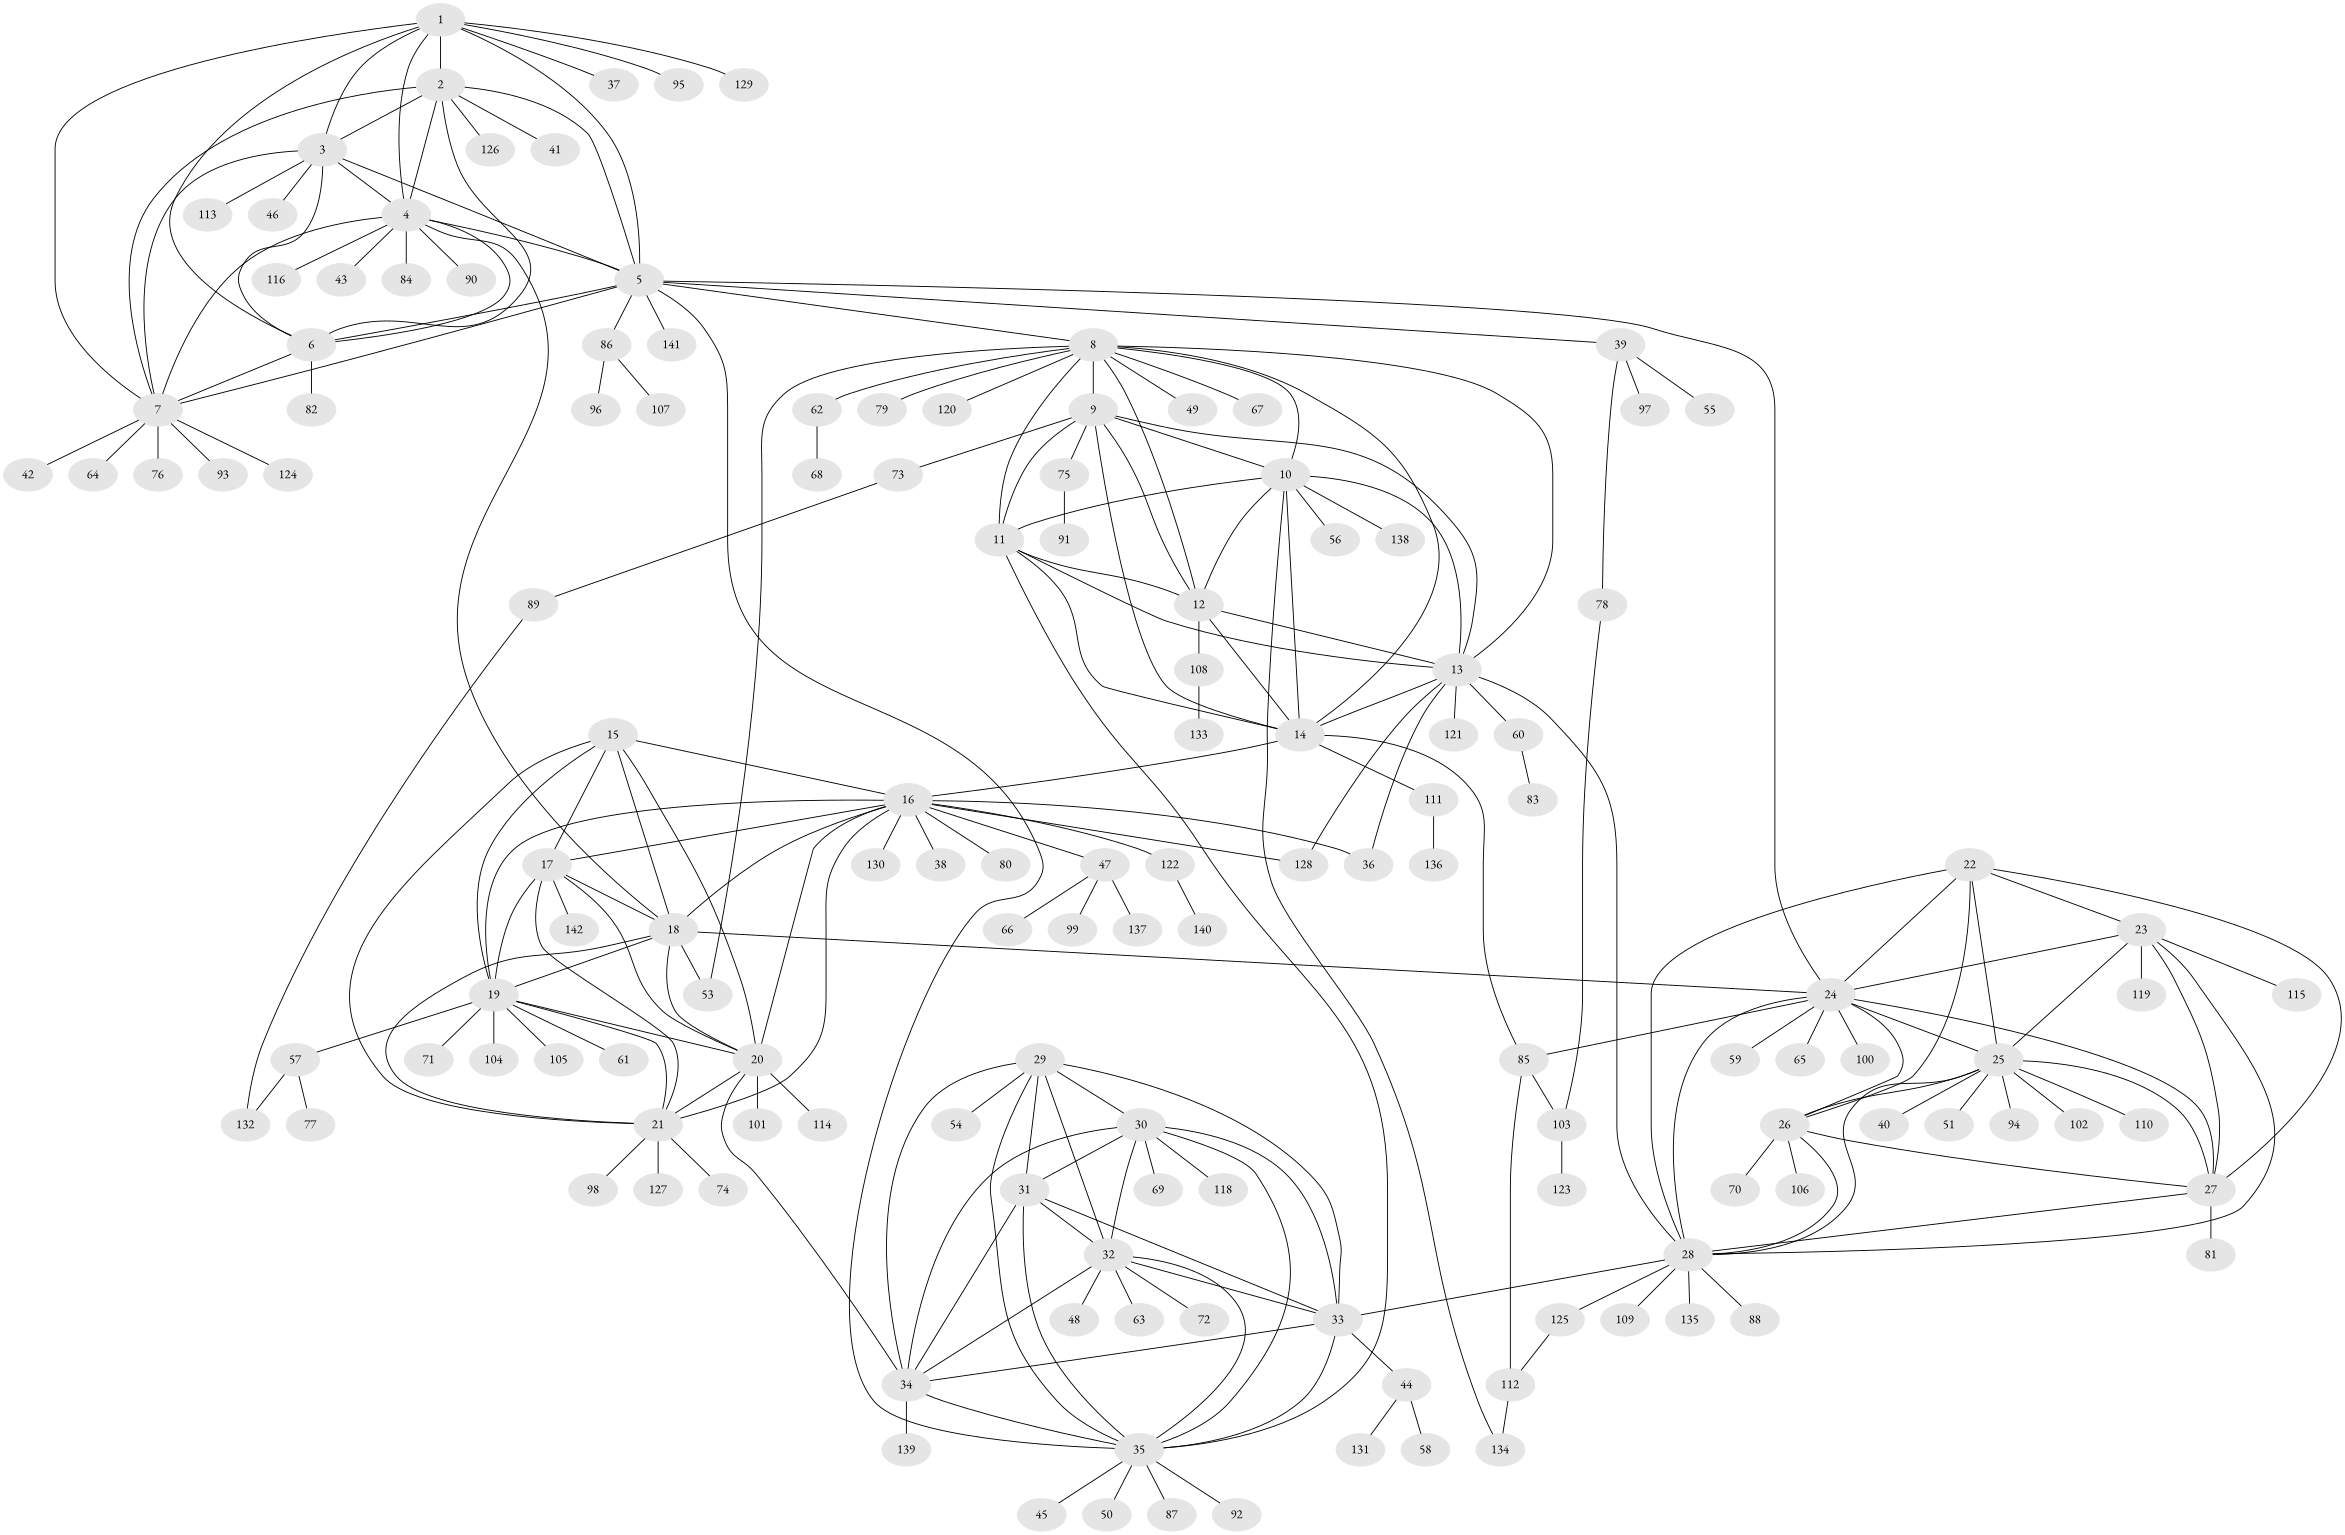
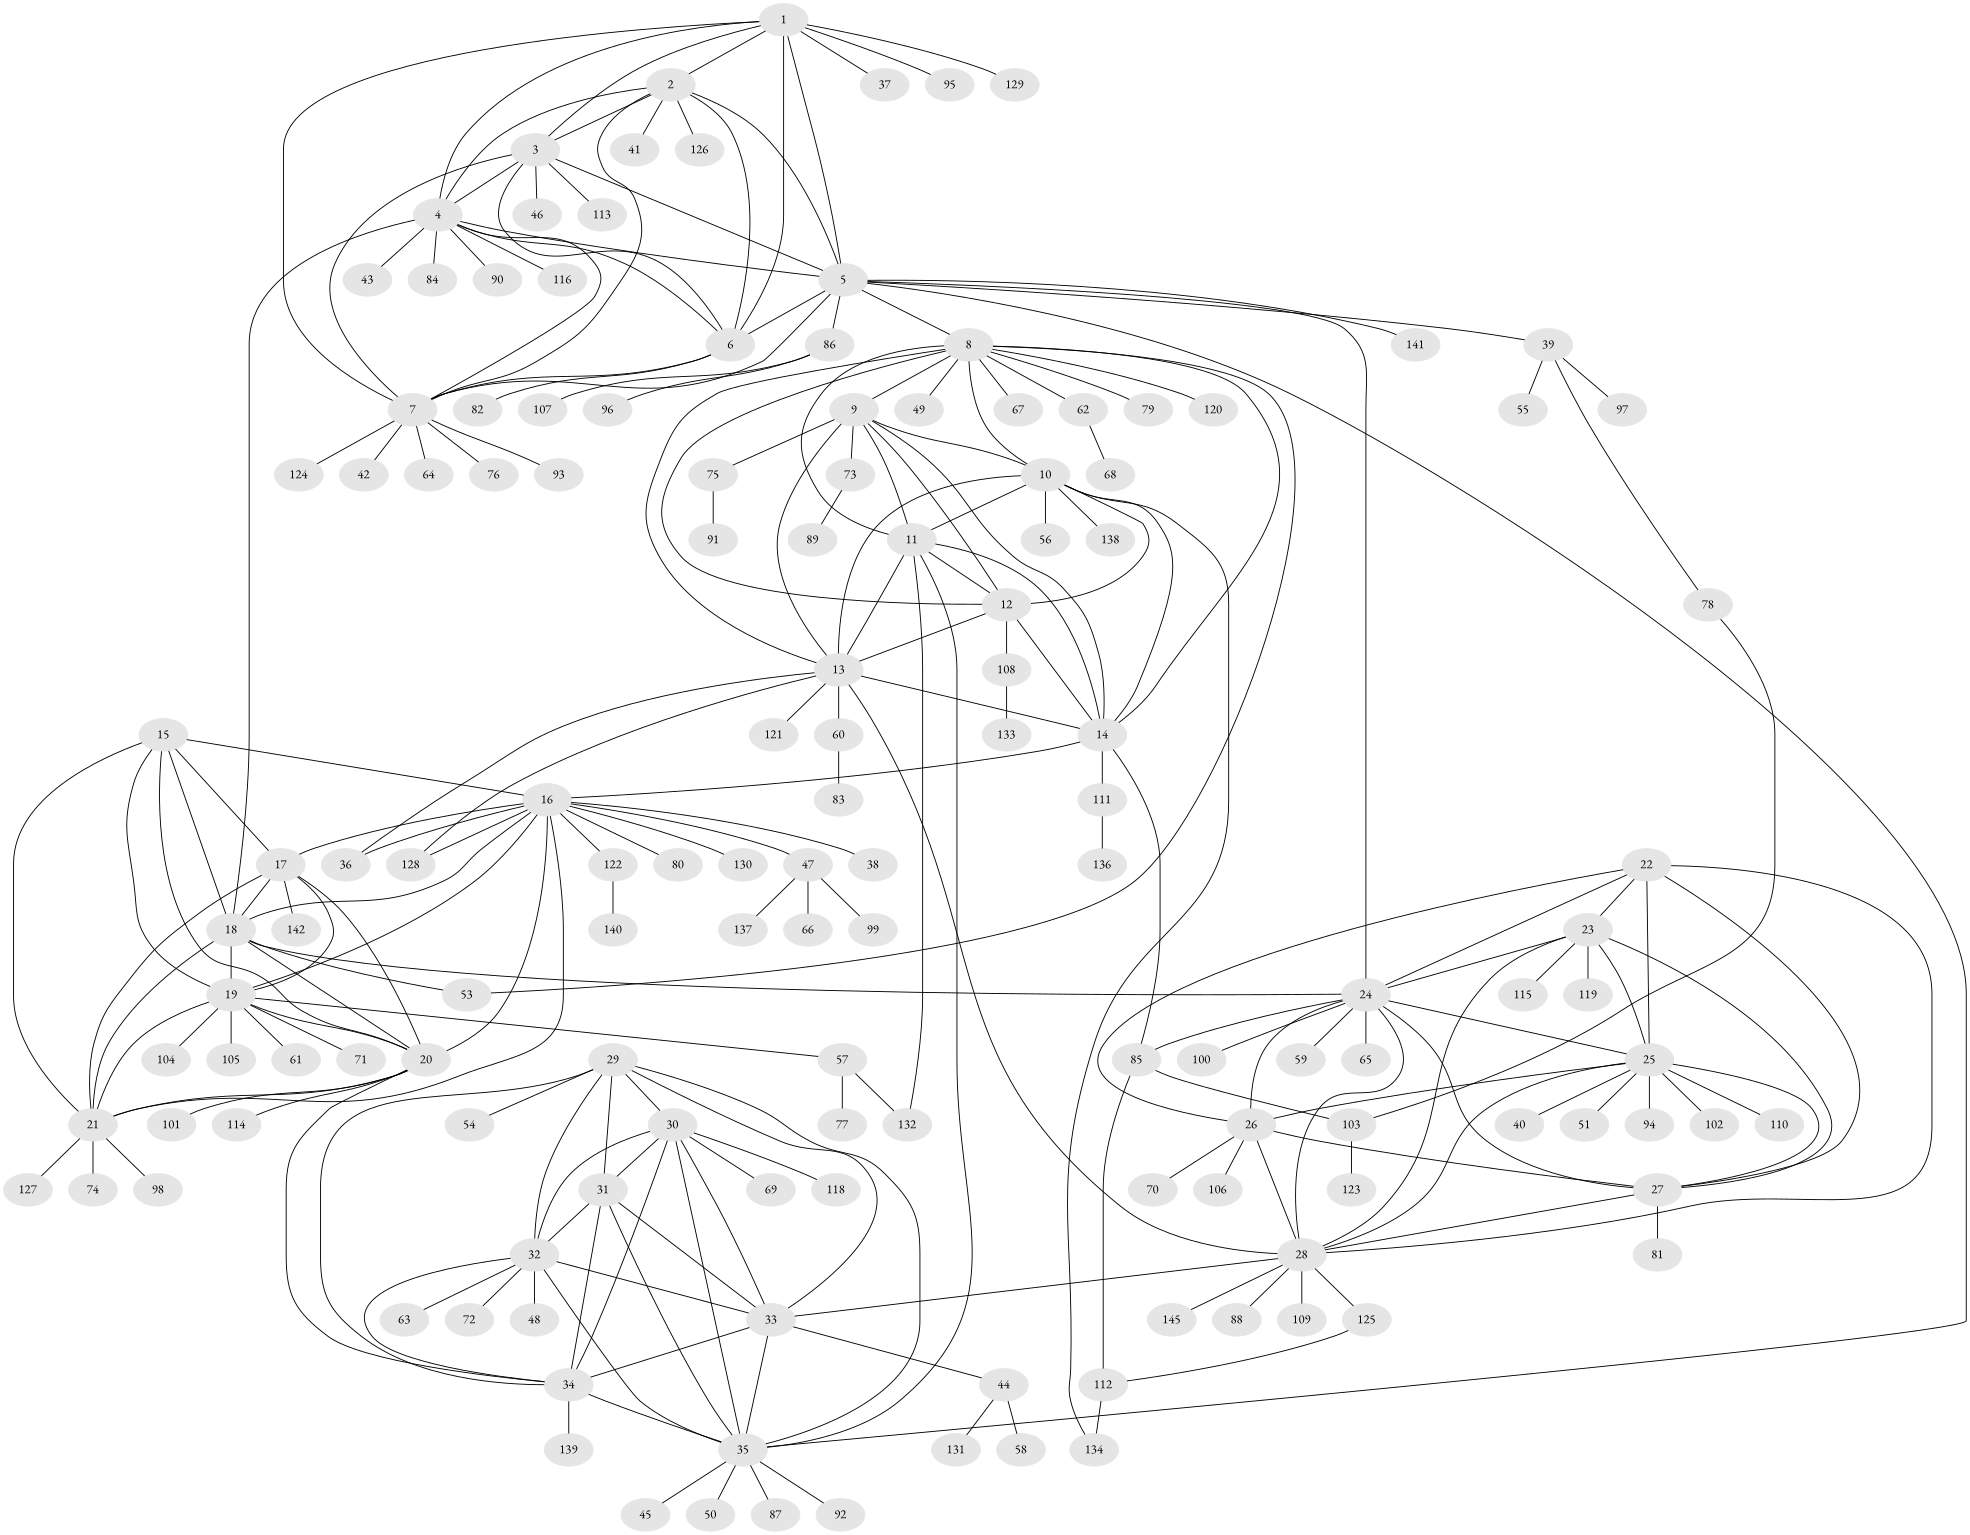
edge "89" -- "132": now "11" -- "132"
node "135": label "135" -> "145"
